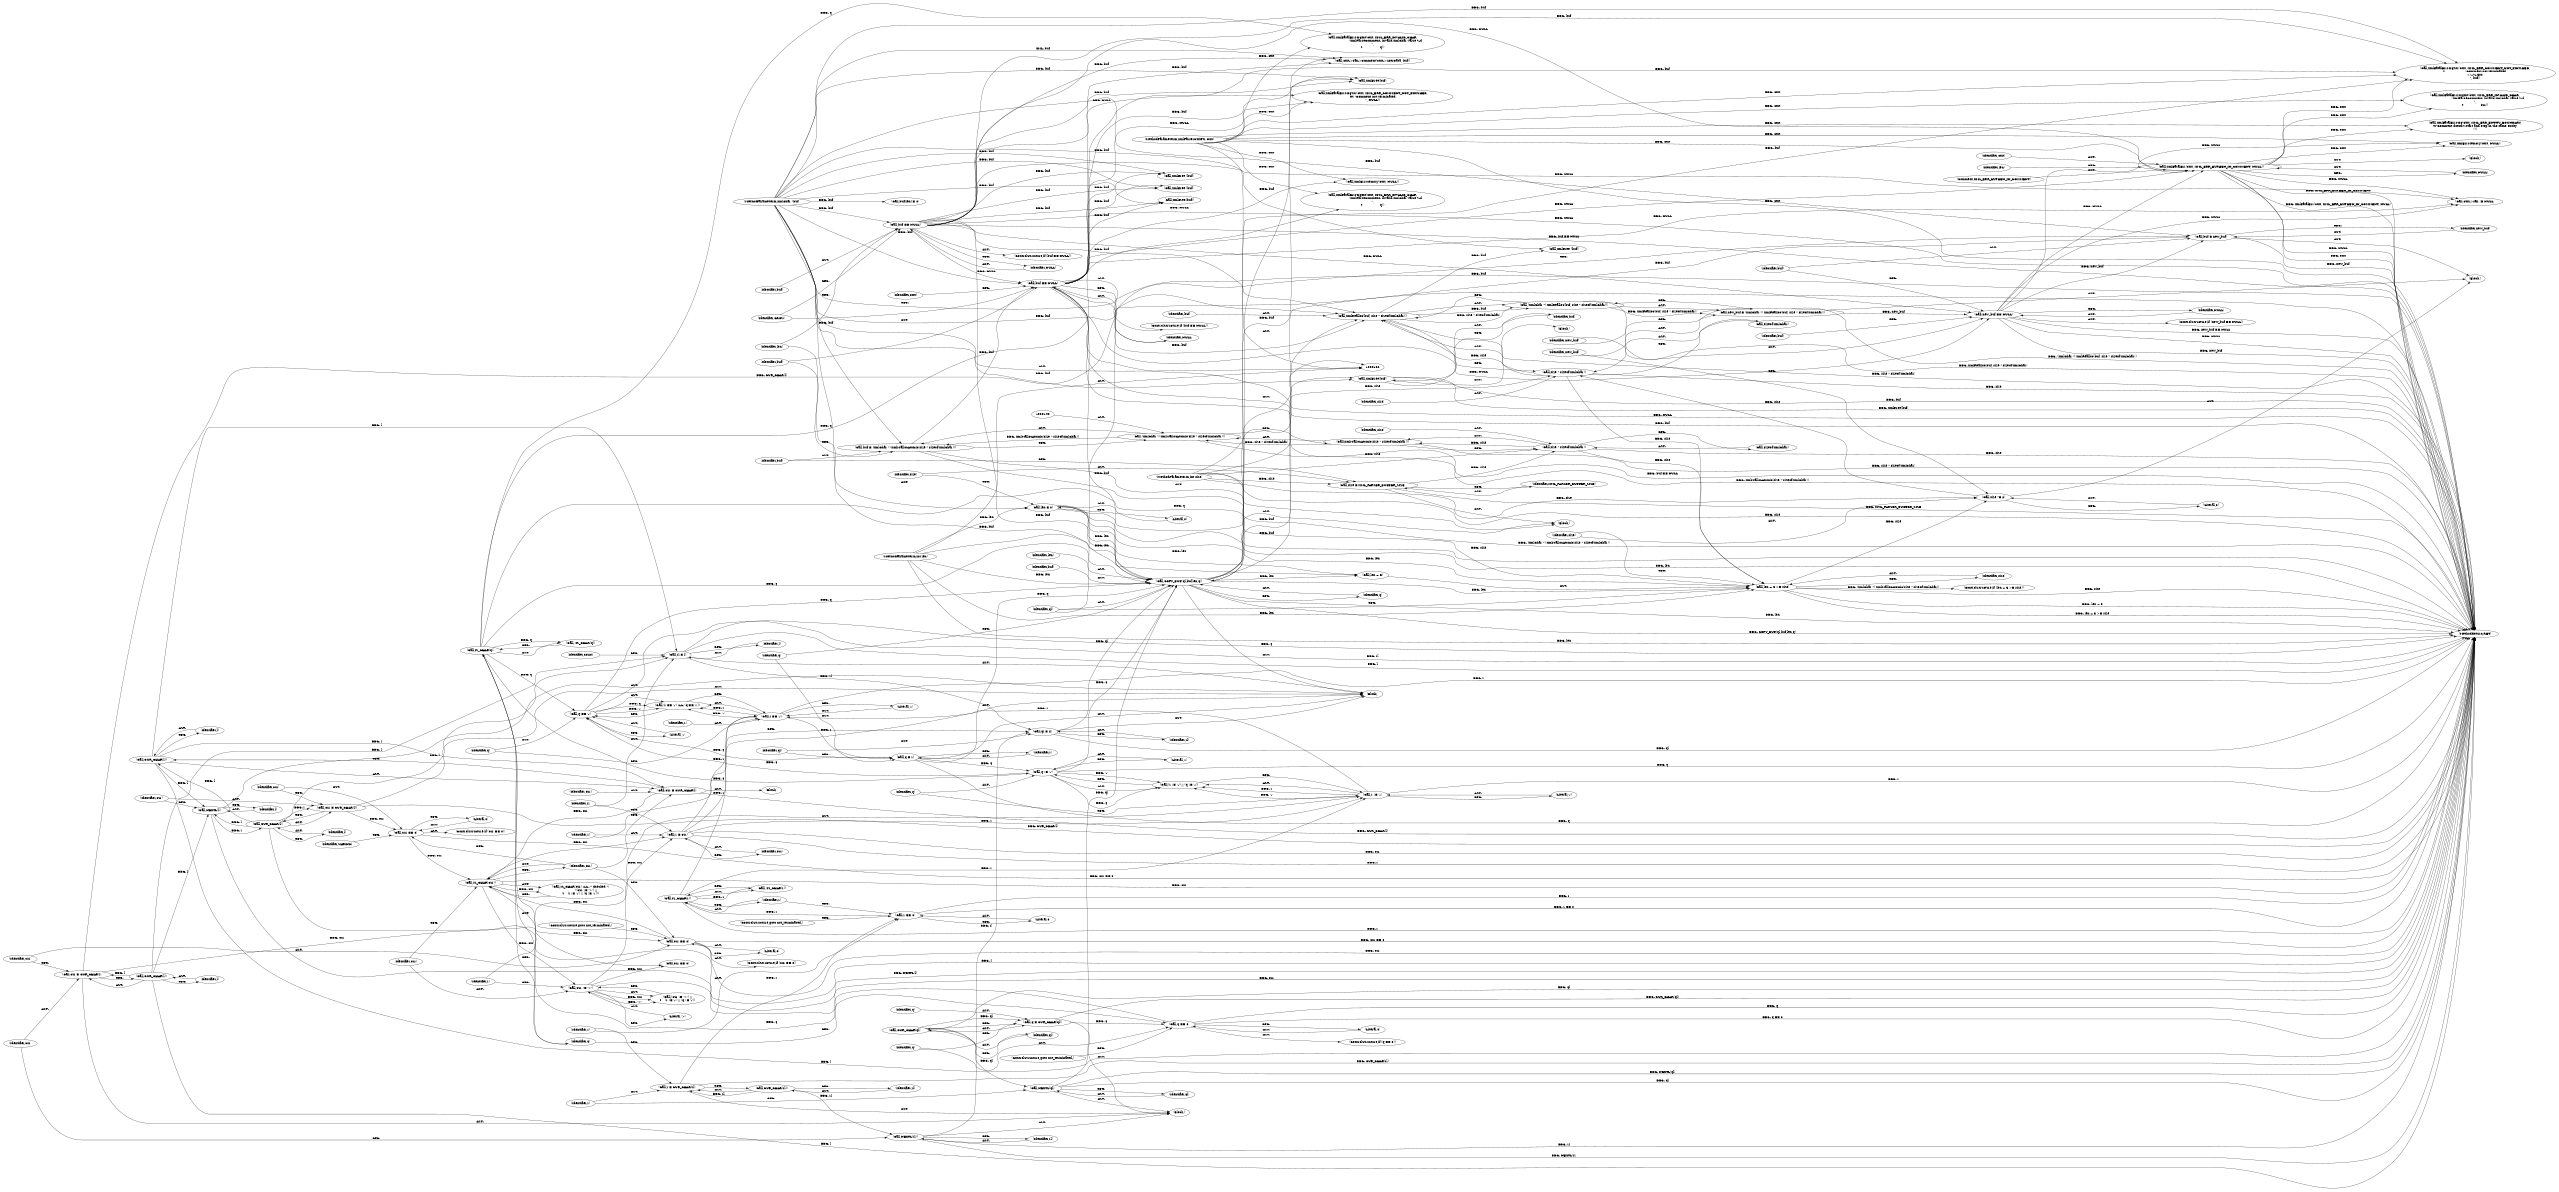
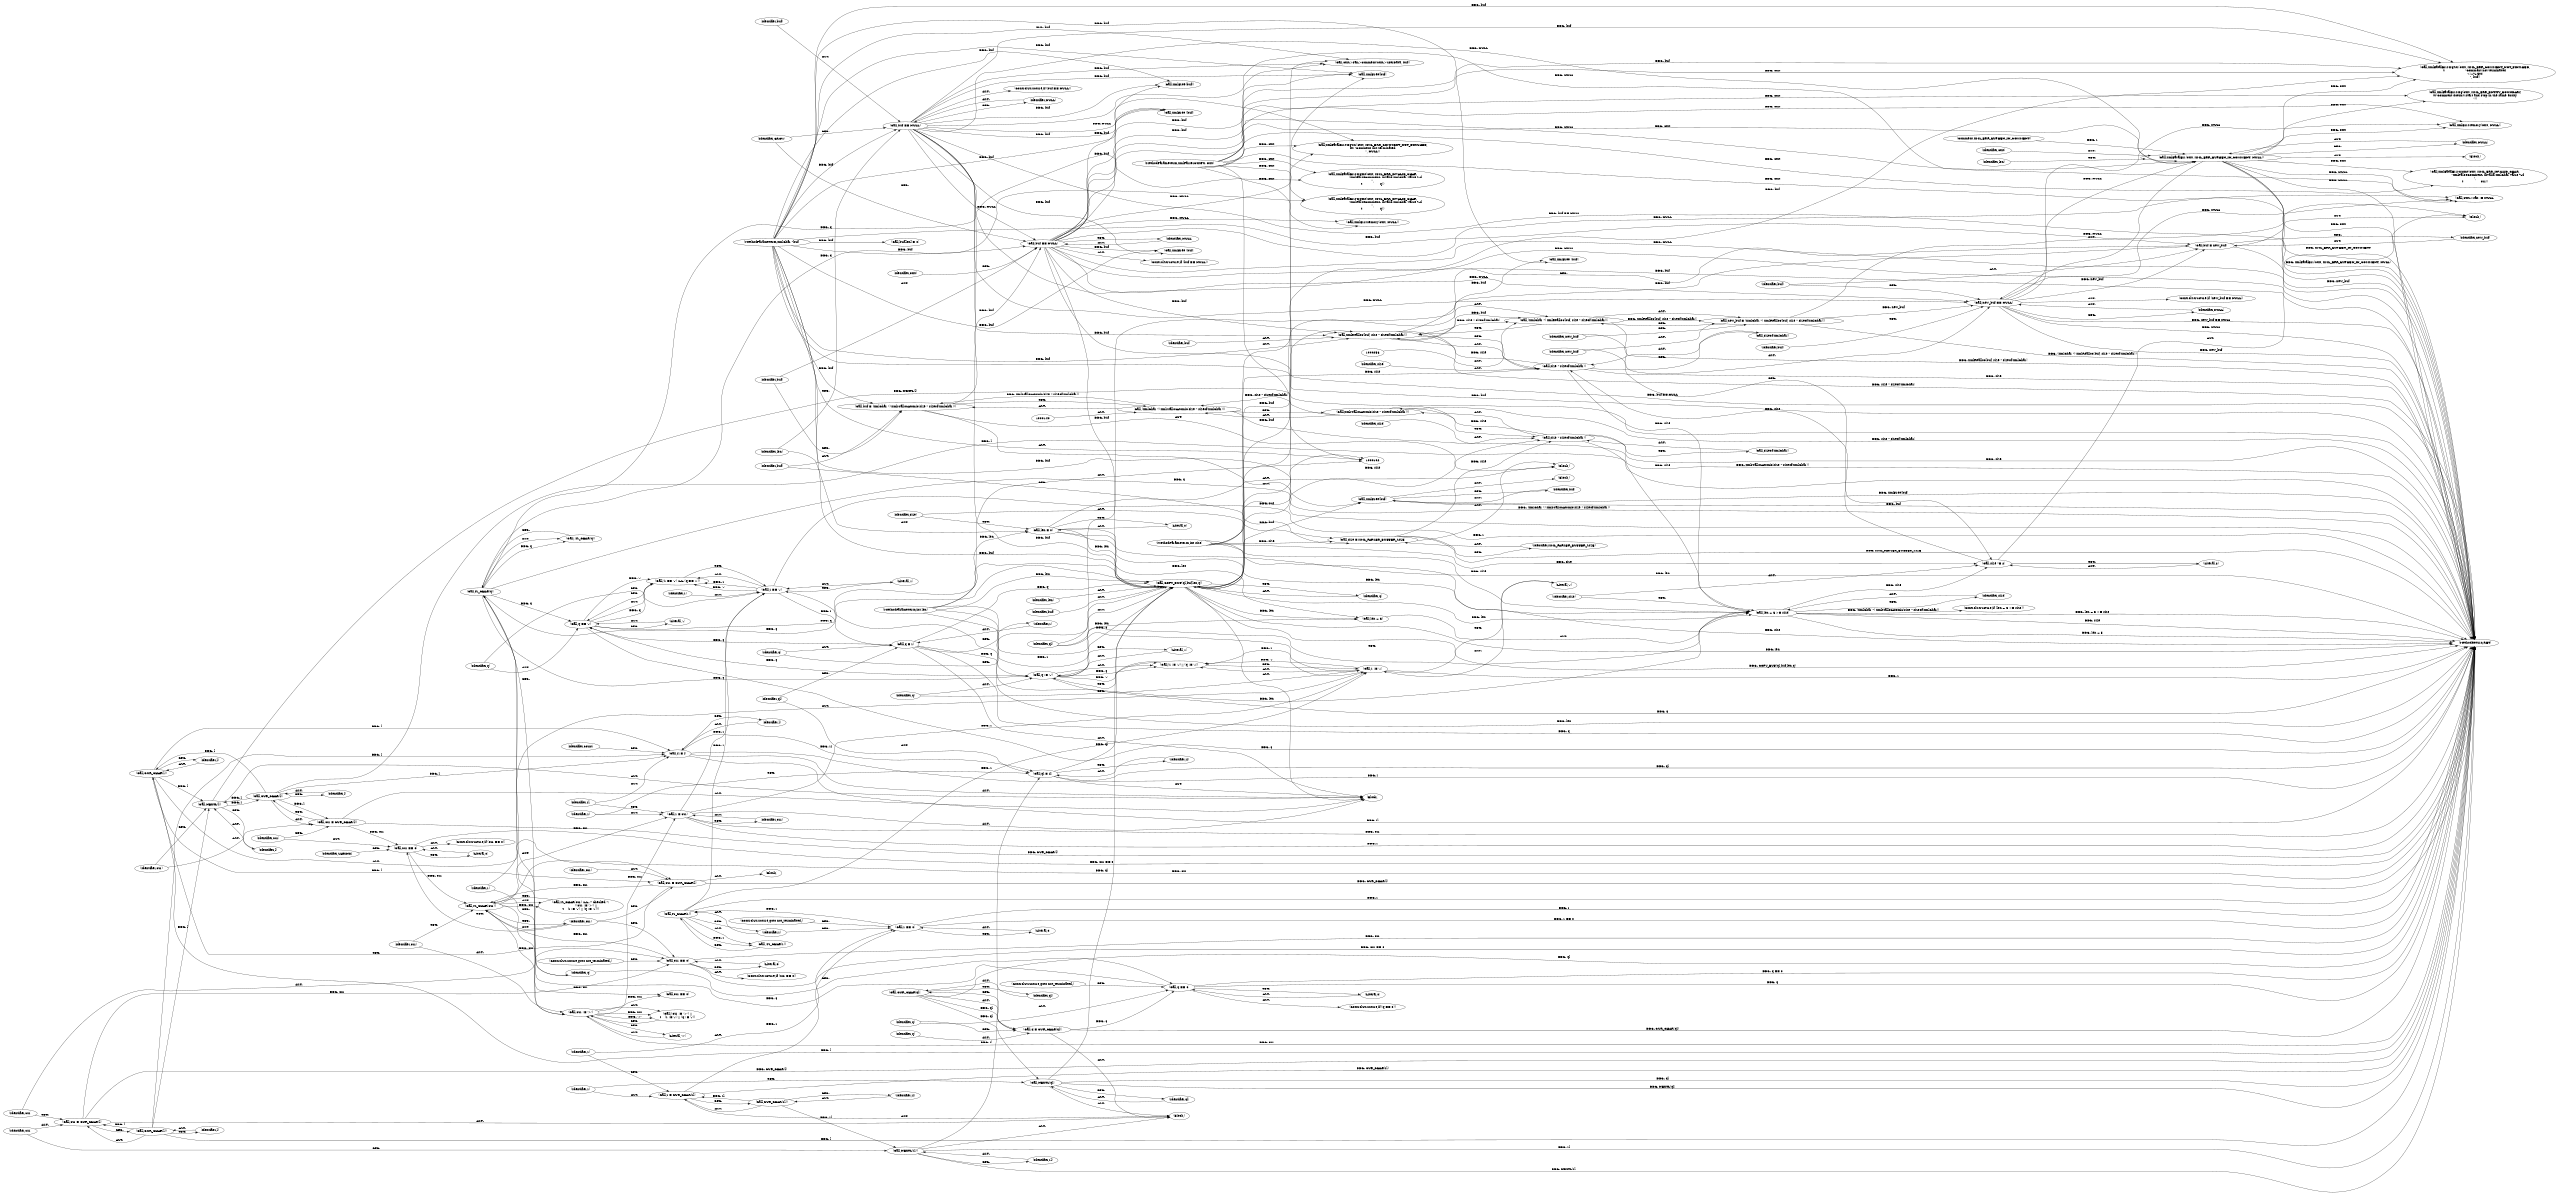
edge "(Comment,XML_ERR_HYPHEN_IN_COMMENT)" -> "(Call,xmlFatalErr(ctxt, XML_ERR_HYPHEN_IN_COMMENT, NULL))": label "AST: " -> "DDG: r"
edge "(Call,xmlFatalErr(ctxt, XML_ERR_HYPHEN_IN_COMMENT, NULL))" -> "(Call,new_buf == NULL)": added, label "DDG: NULL"
node "1000256": added
